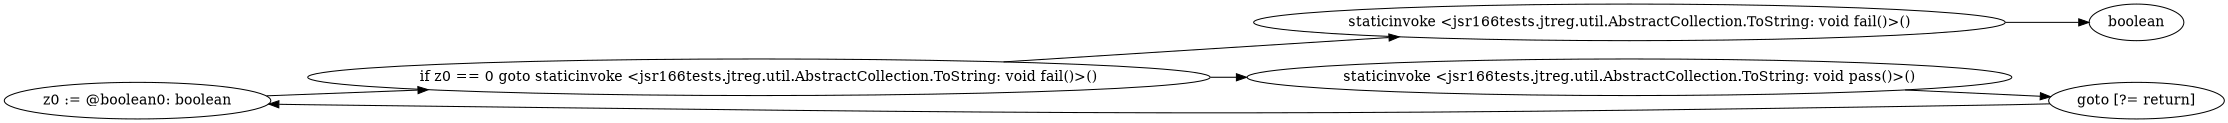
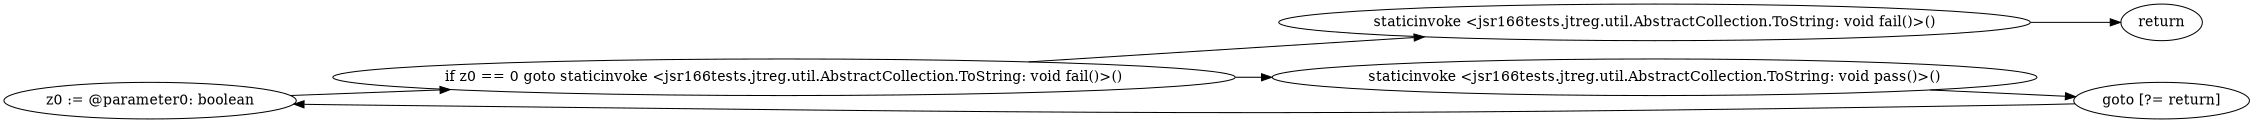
node "boolean": label "boolean" -> "return"
node "z0 := @boolean0: boolean": label "z0 := @boolean0: boolean" -> "z0 := @parameter0: boolean"
